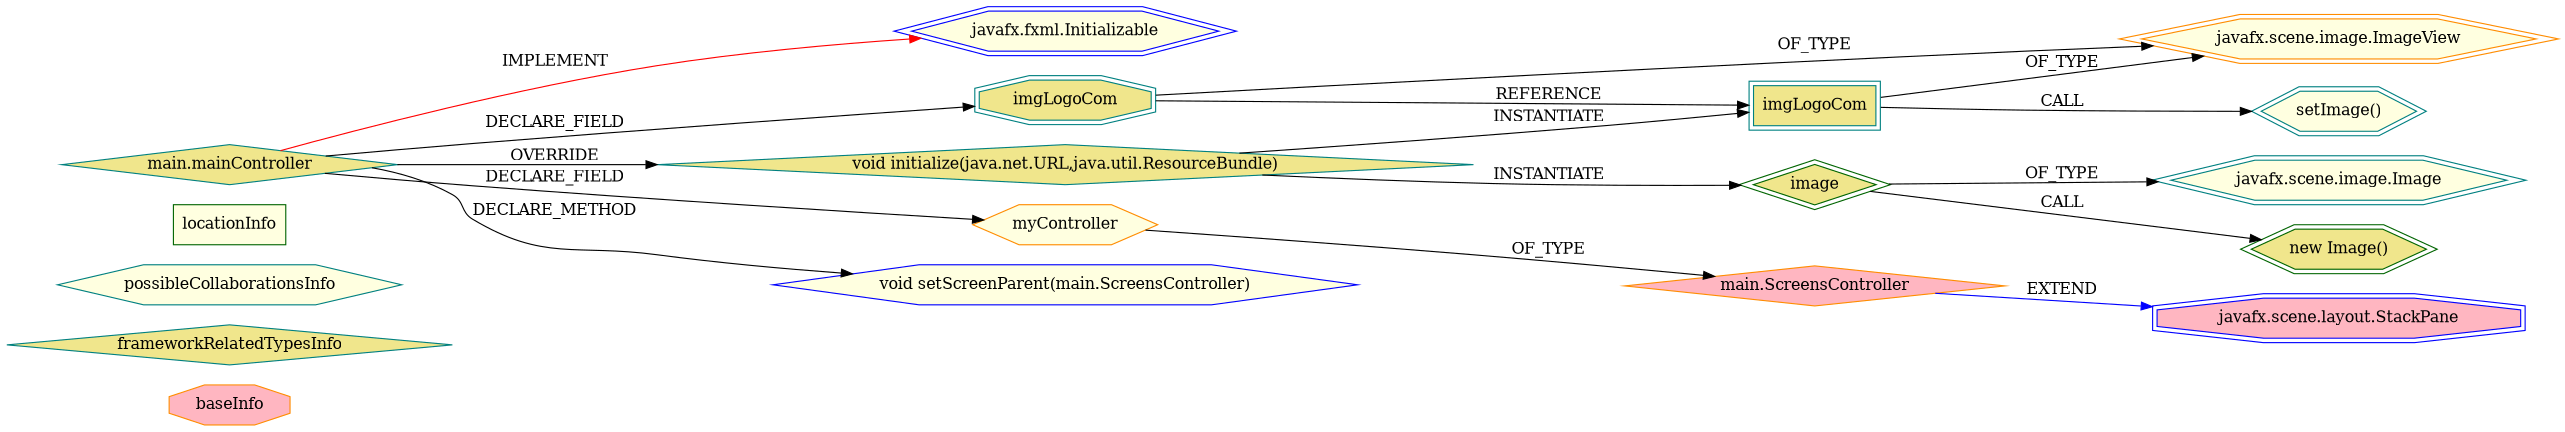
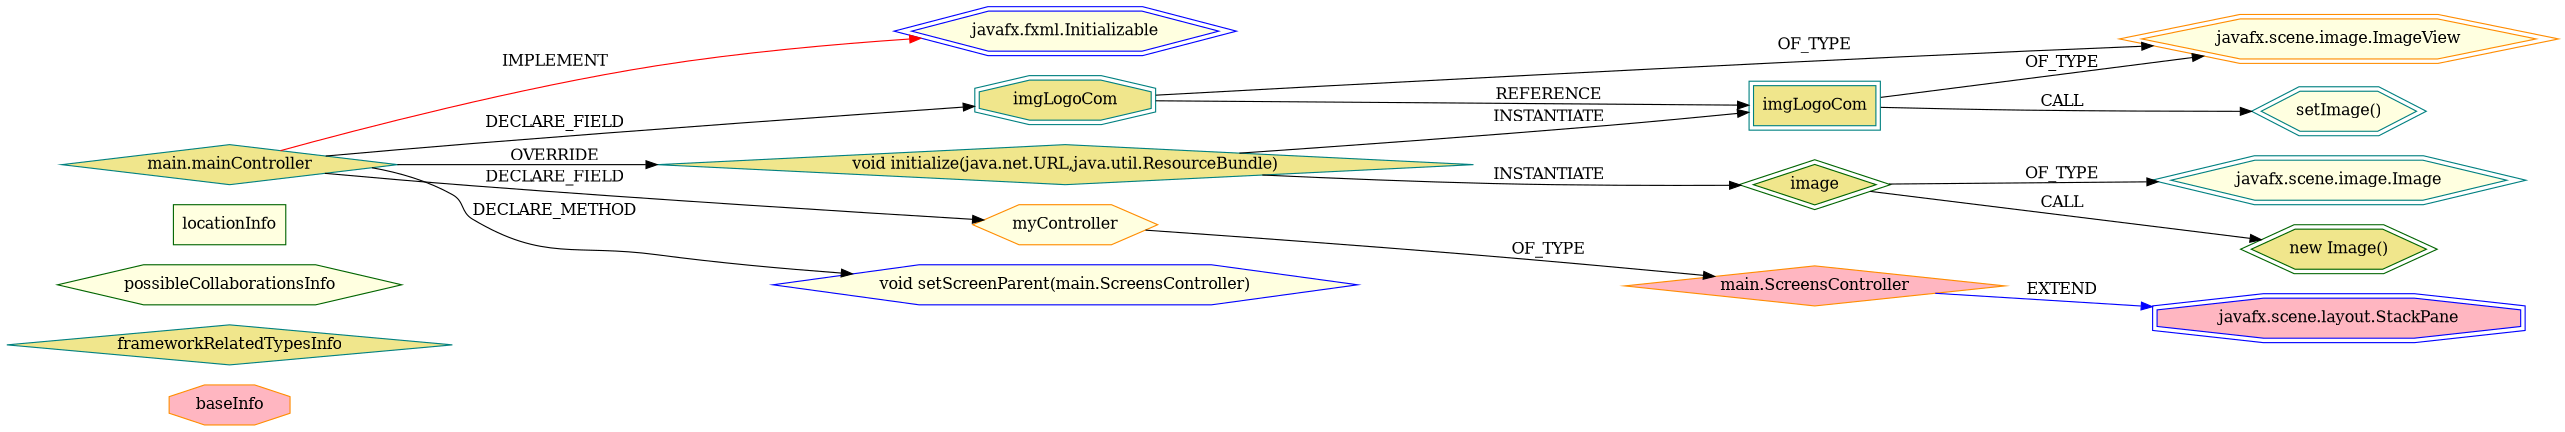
node "possibleCollaborationsInfo": color teal -> darkgreen
